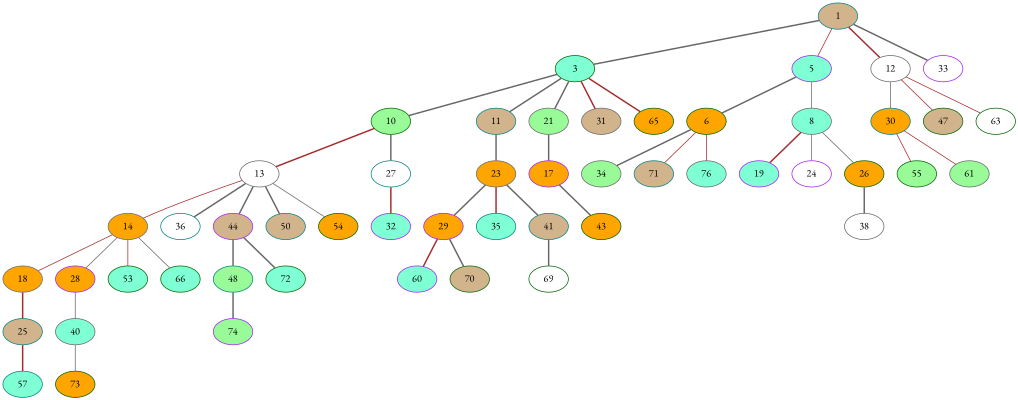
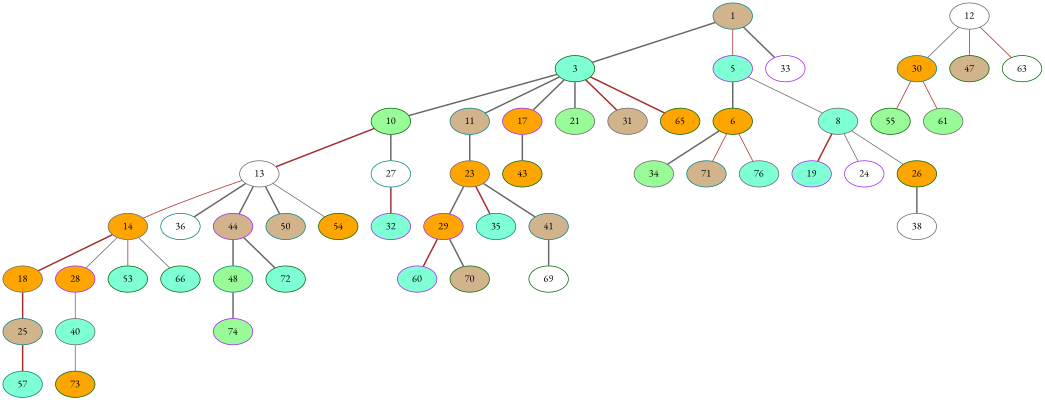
edge "1" -- "12": removed
edge "21" -- "17": now "3" -- "17"
edge "14" -- "18": style solid -> bold
